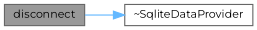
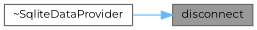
edge "disconnect" -> "~SqliteDataProvider": reversed
